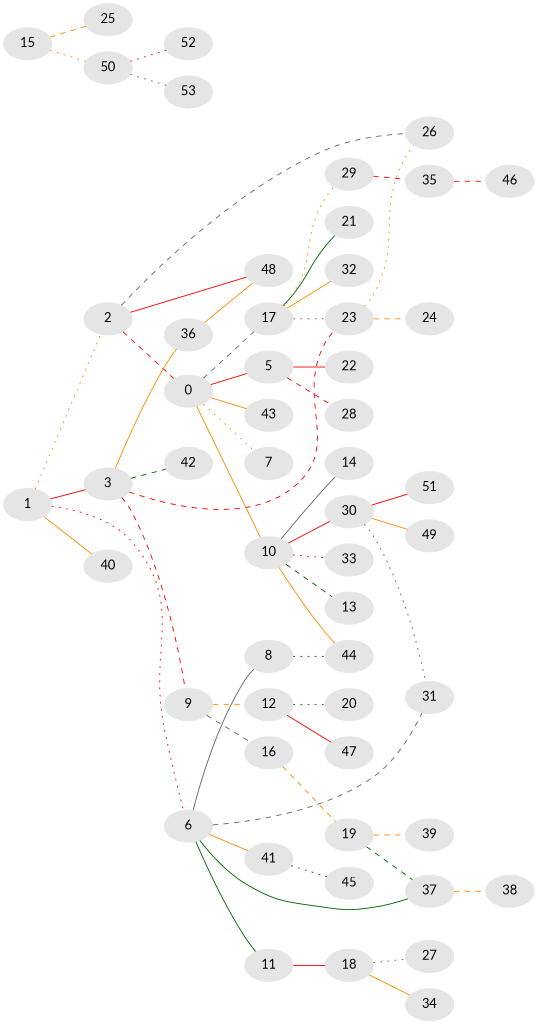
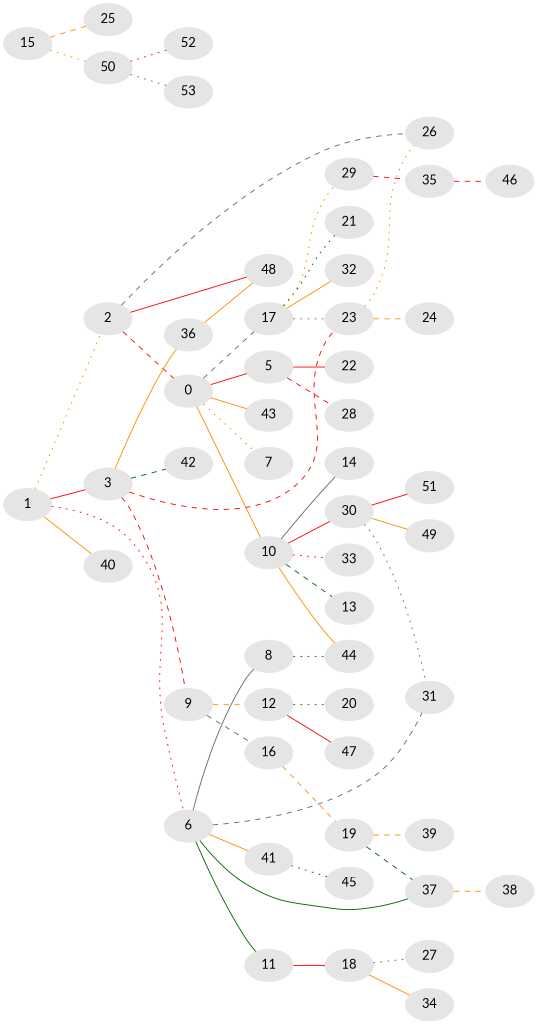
edge "21" -- "17": style solid -> dotted
